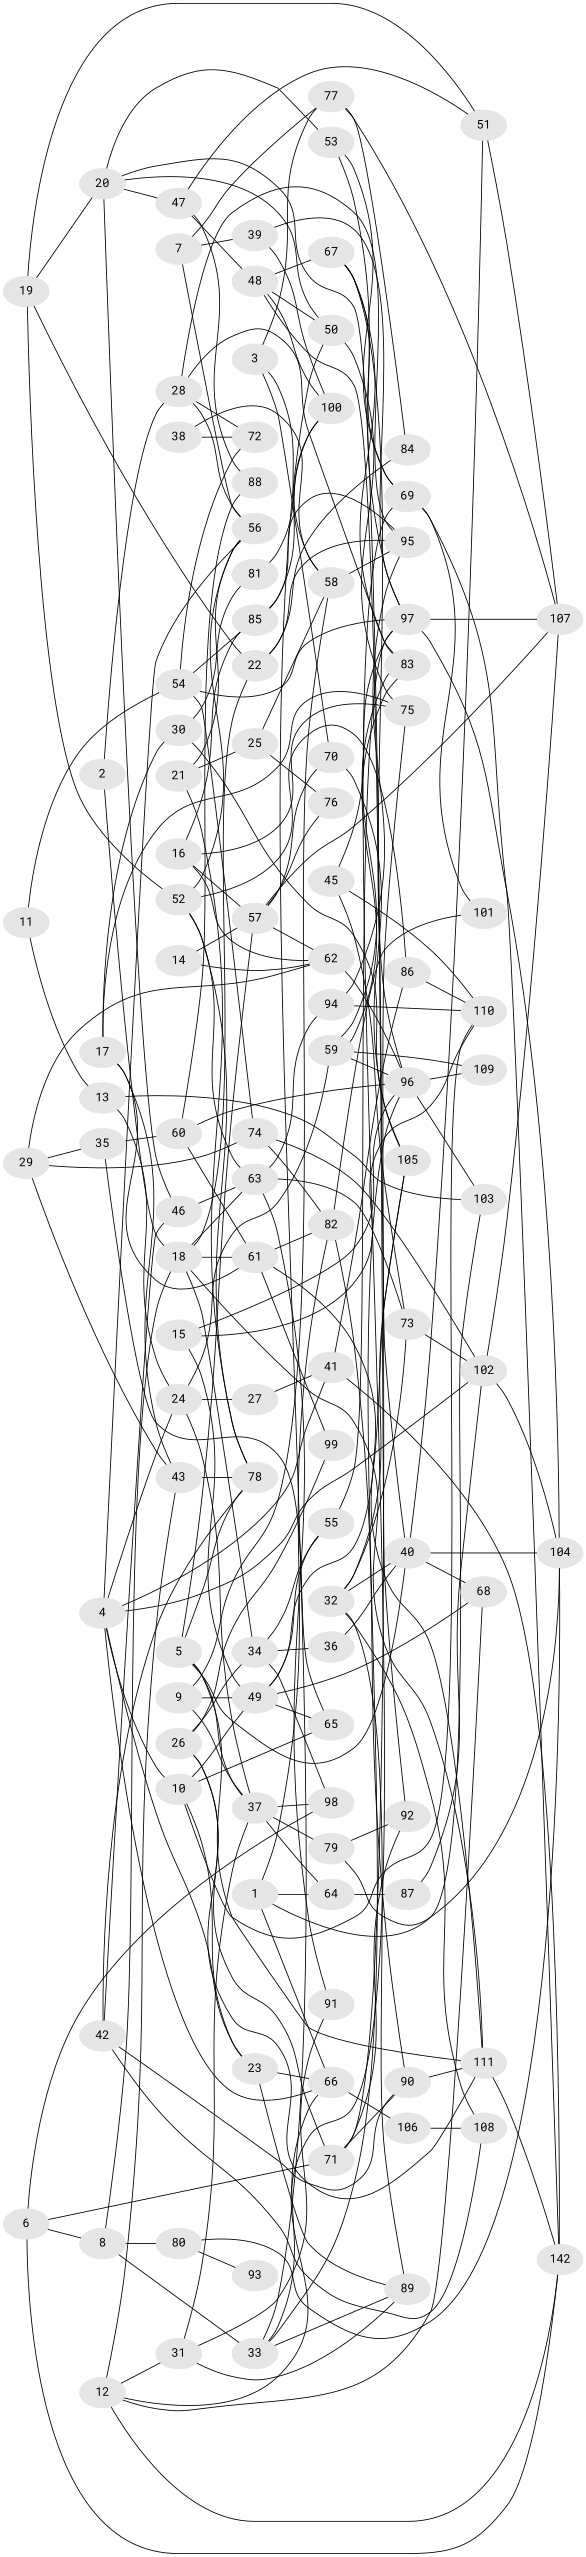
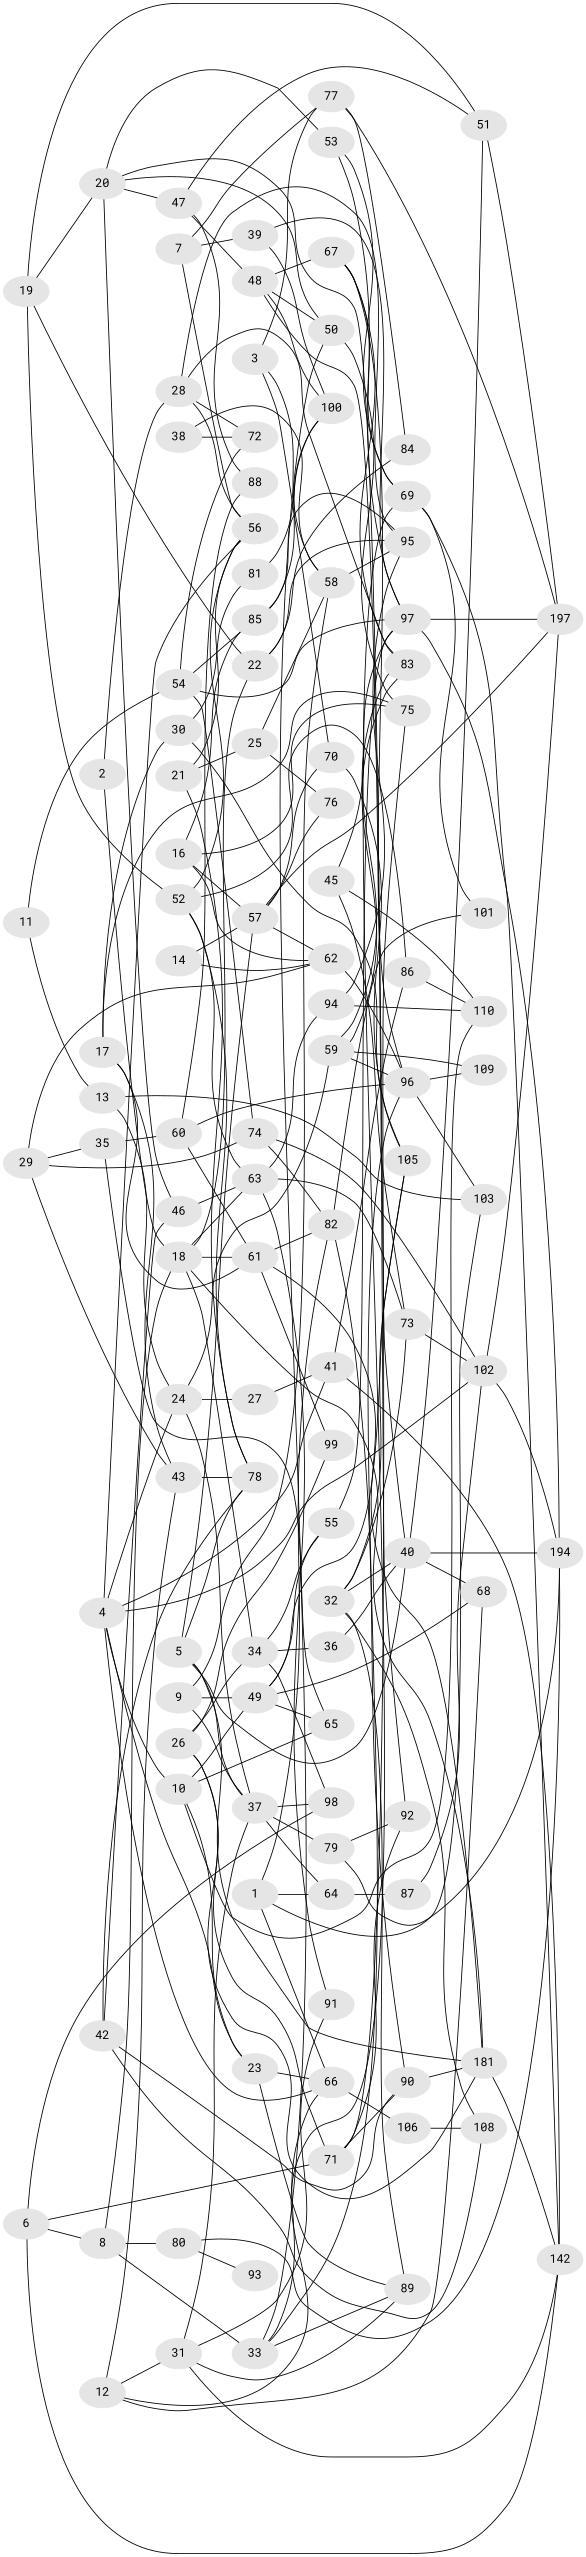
node "107": label "107" -> "197"
node "15": removed
node "104": label "104" -> "194"
node "111": label "111" -> "181"
edge "142" -- "12": now "142" -- "31"
